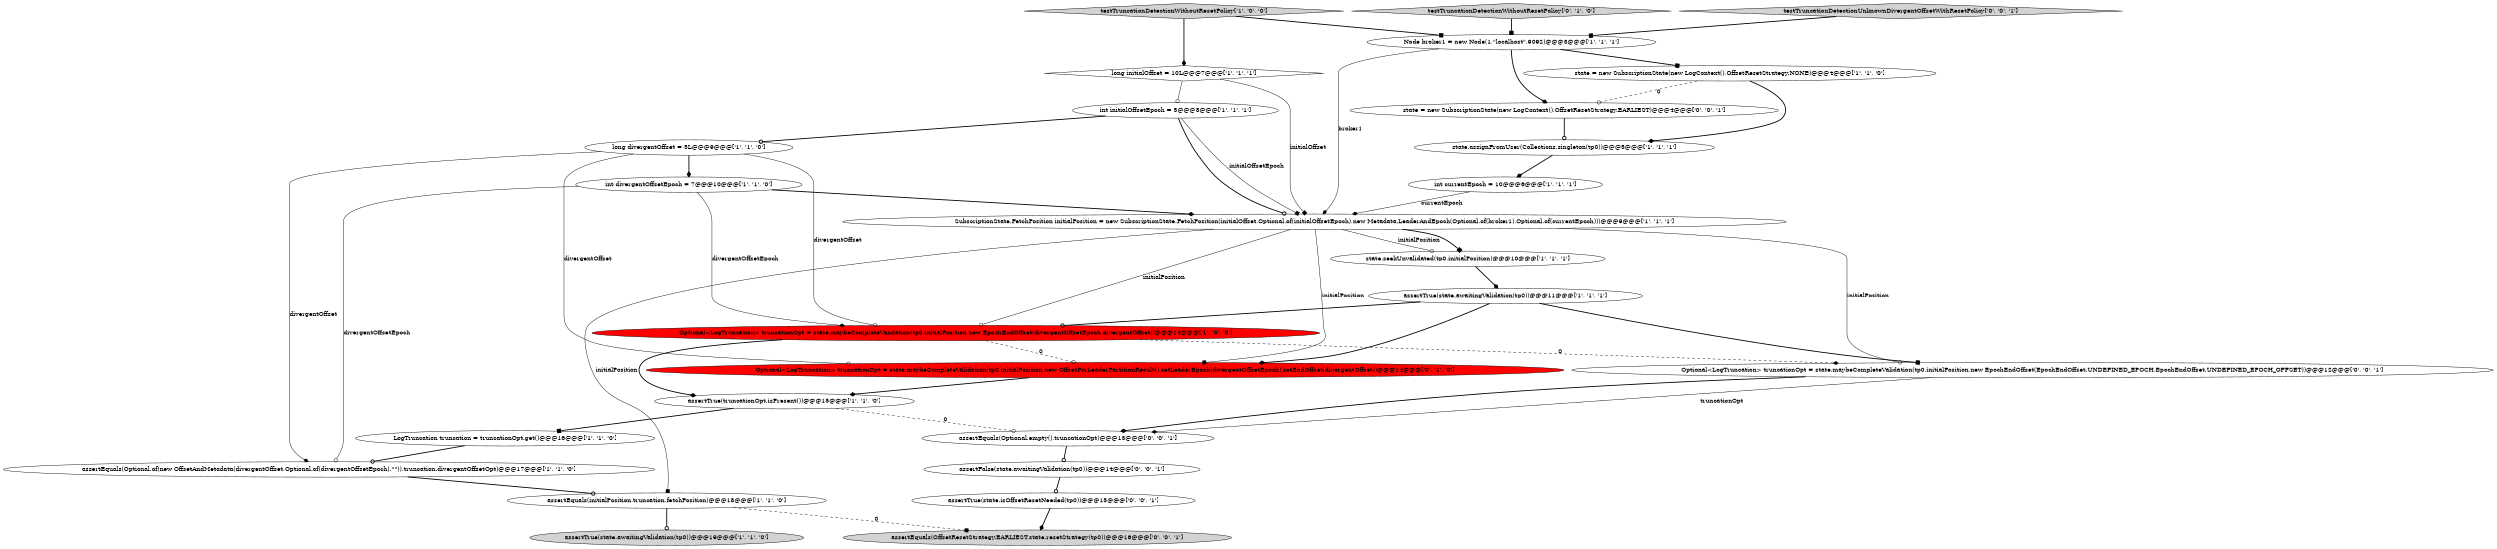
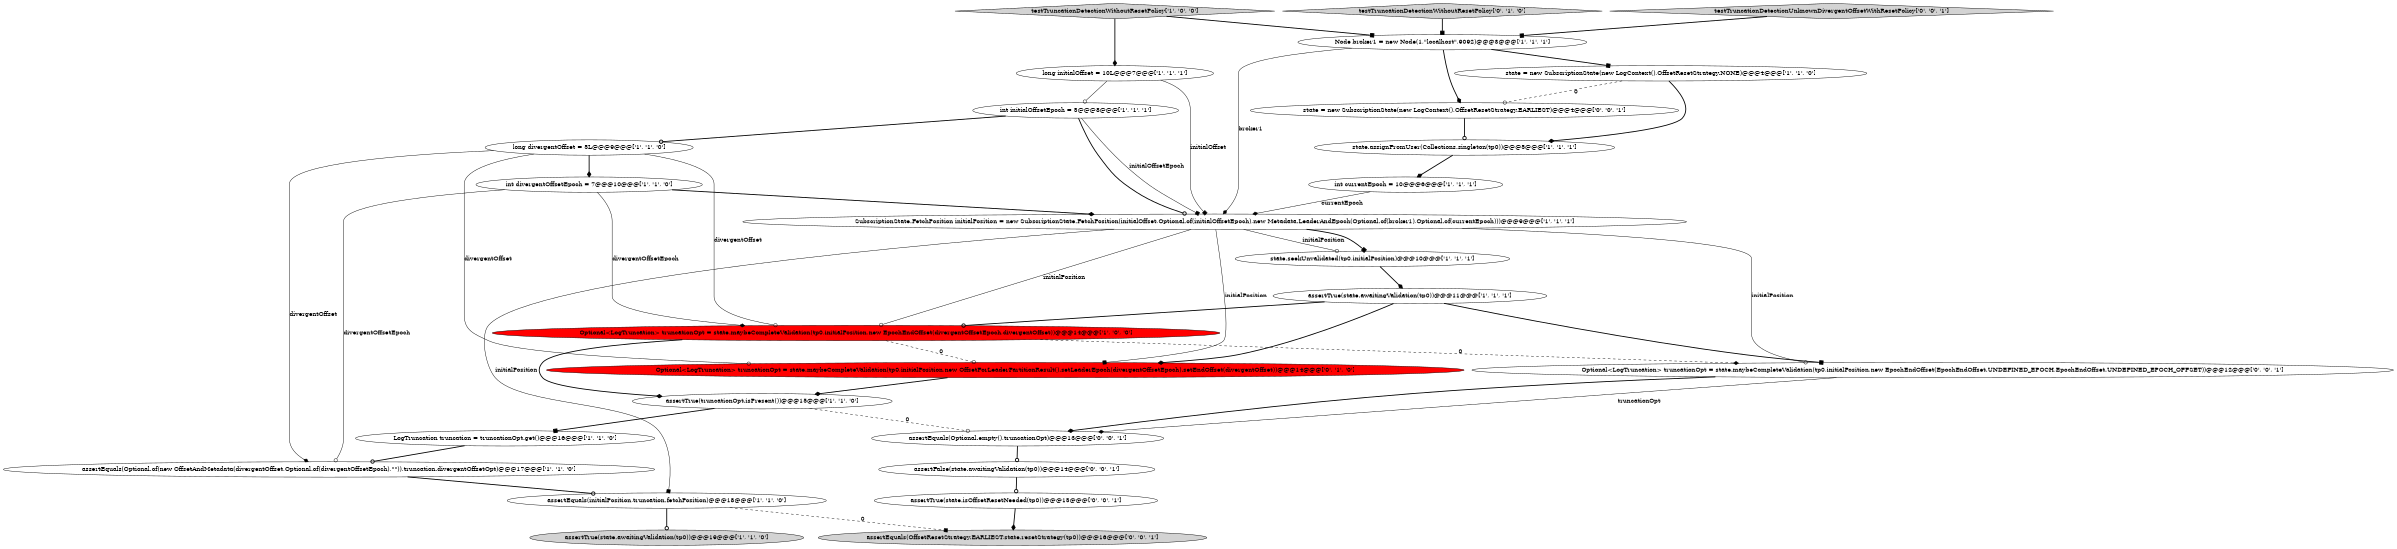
node "long initialOffset = 10L@@@7@@@['1', '1', '1']": shape diamond -> ellipse
